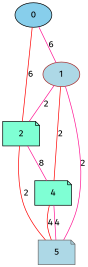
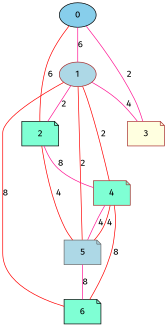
node "3": added
edge "1" -- "5": color deeppink -> red
edge "2" -- "5": label "2" -> "4"
node "4": color black -> brown
node "6": added
